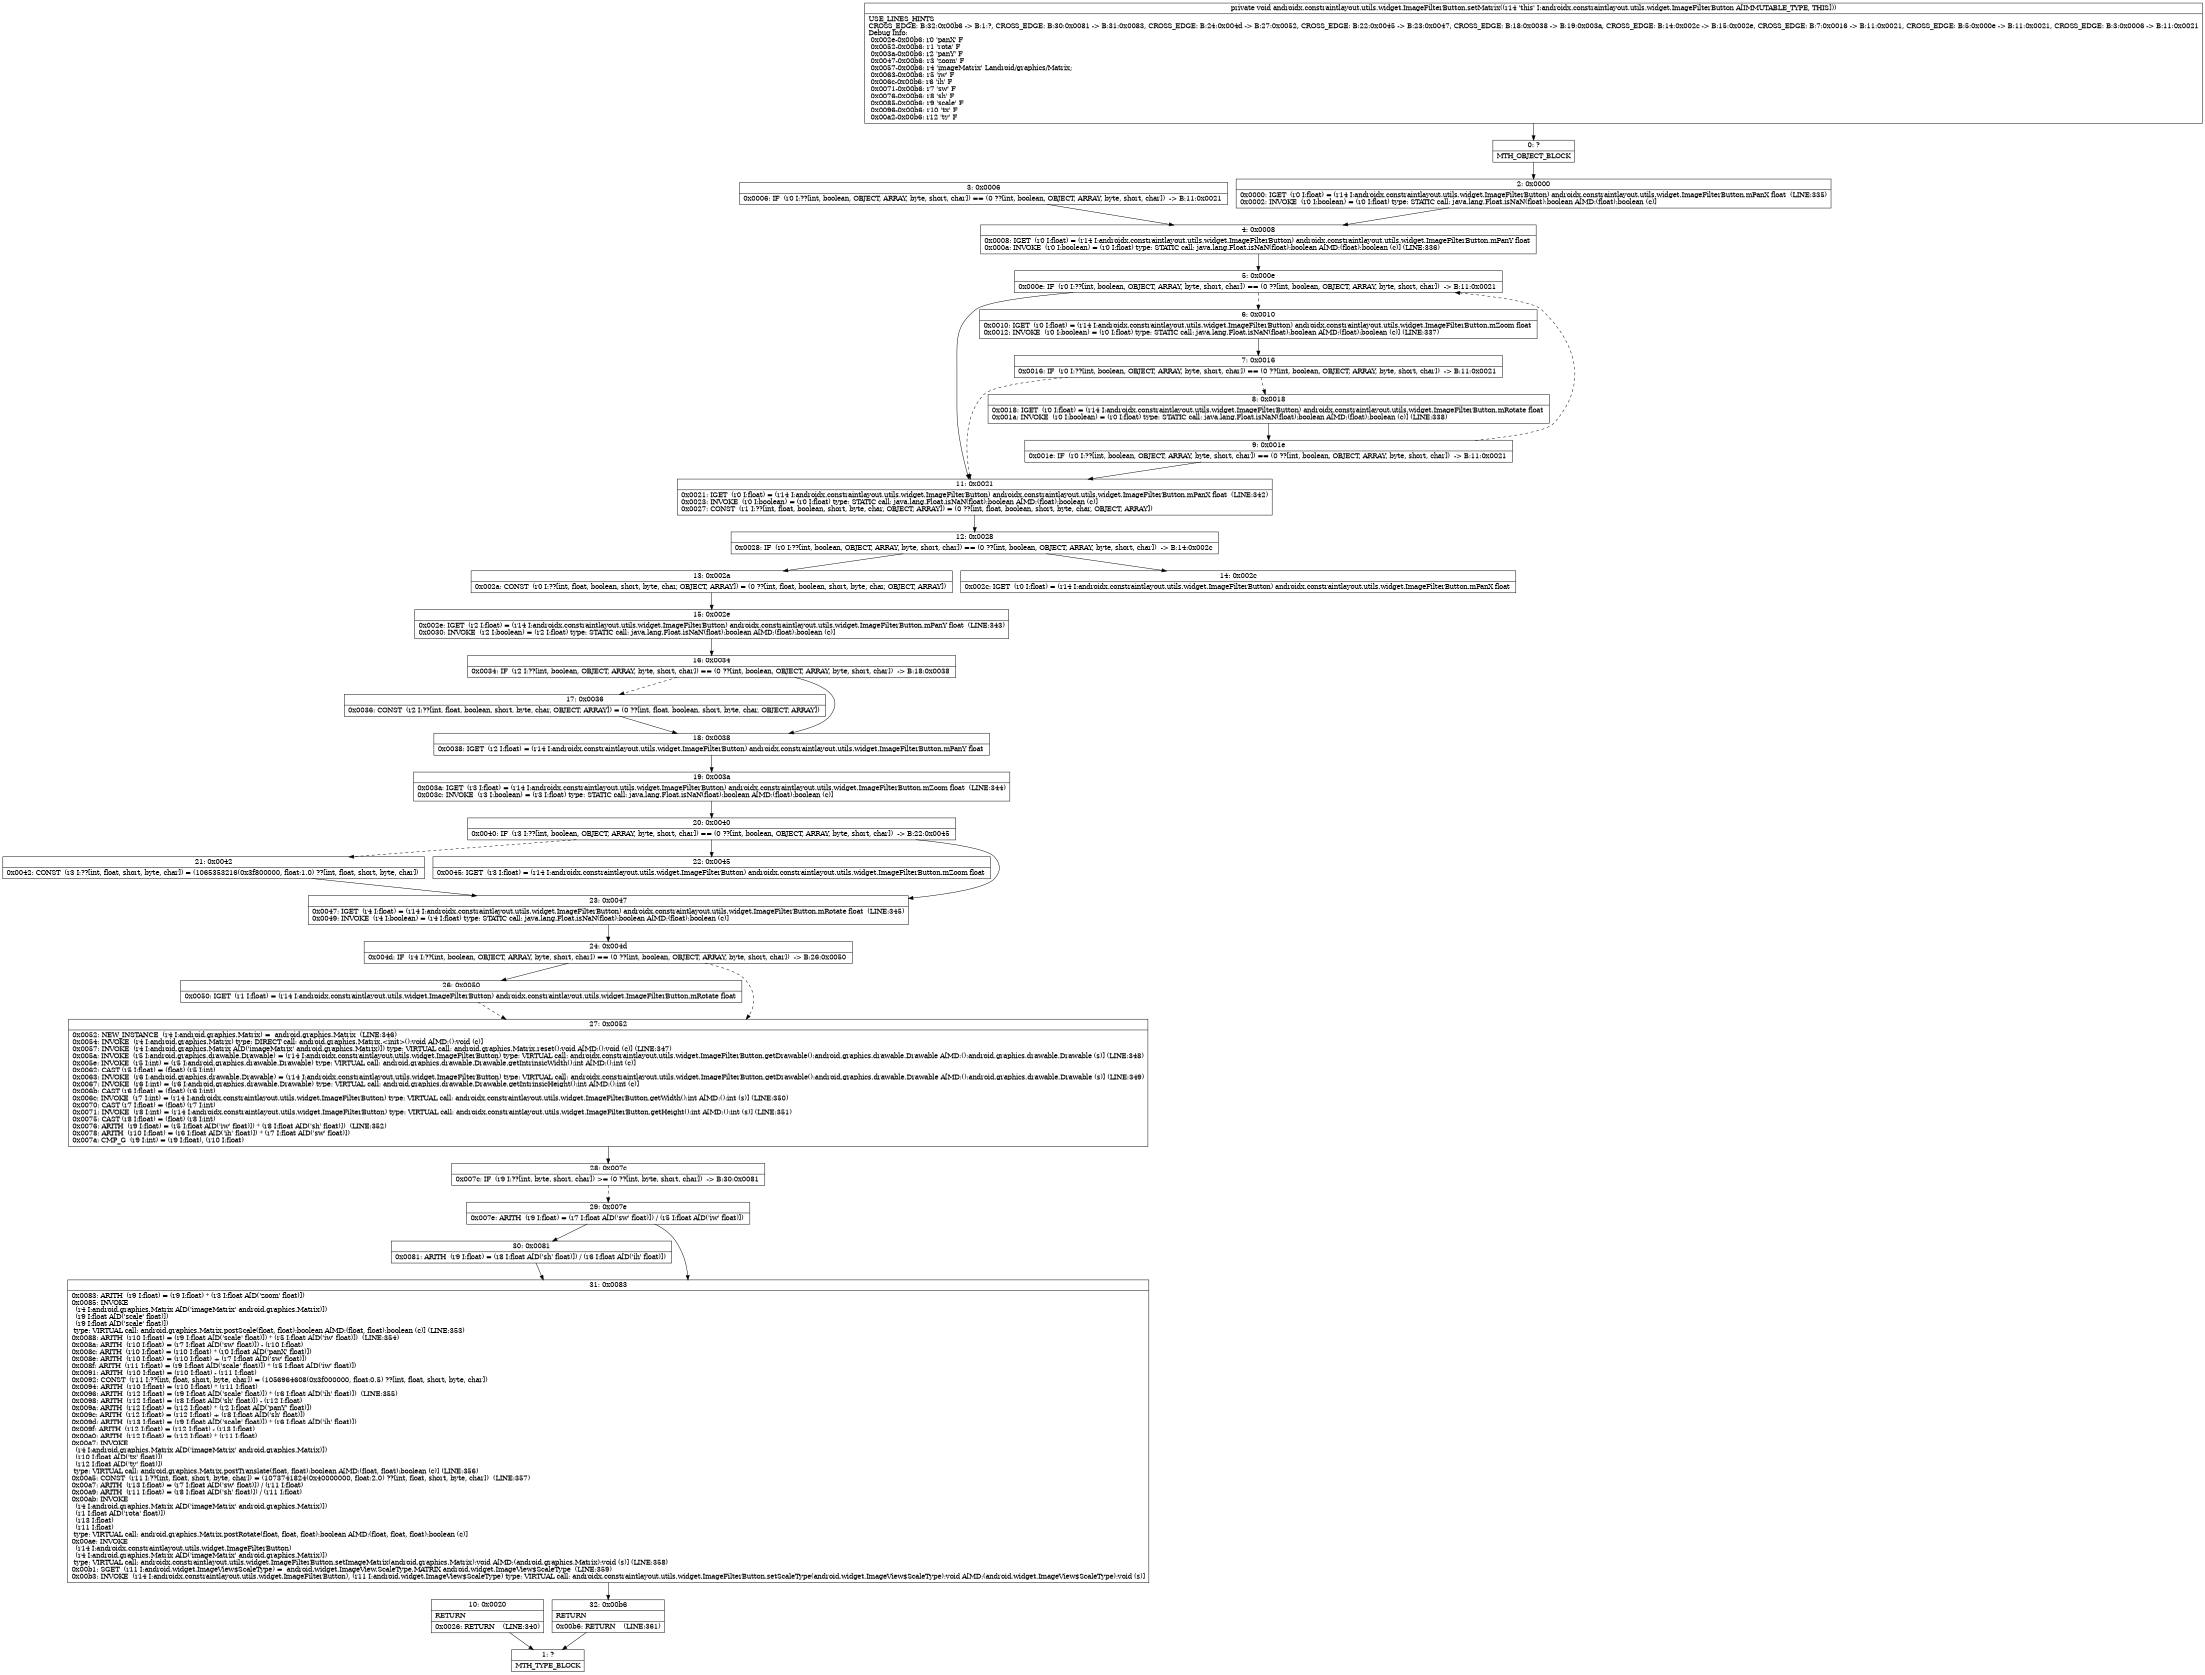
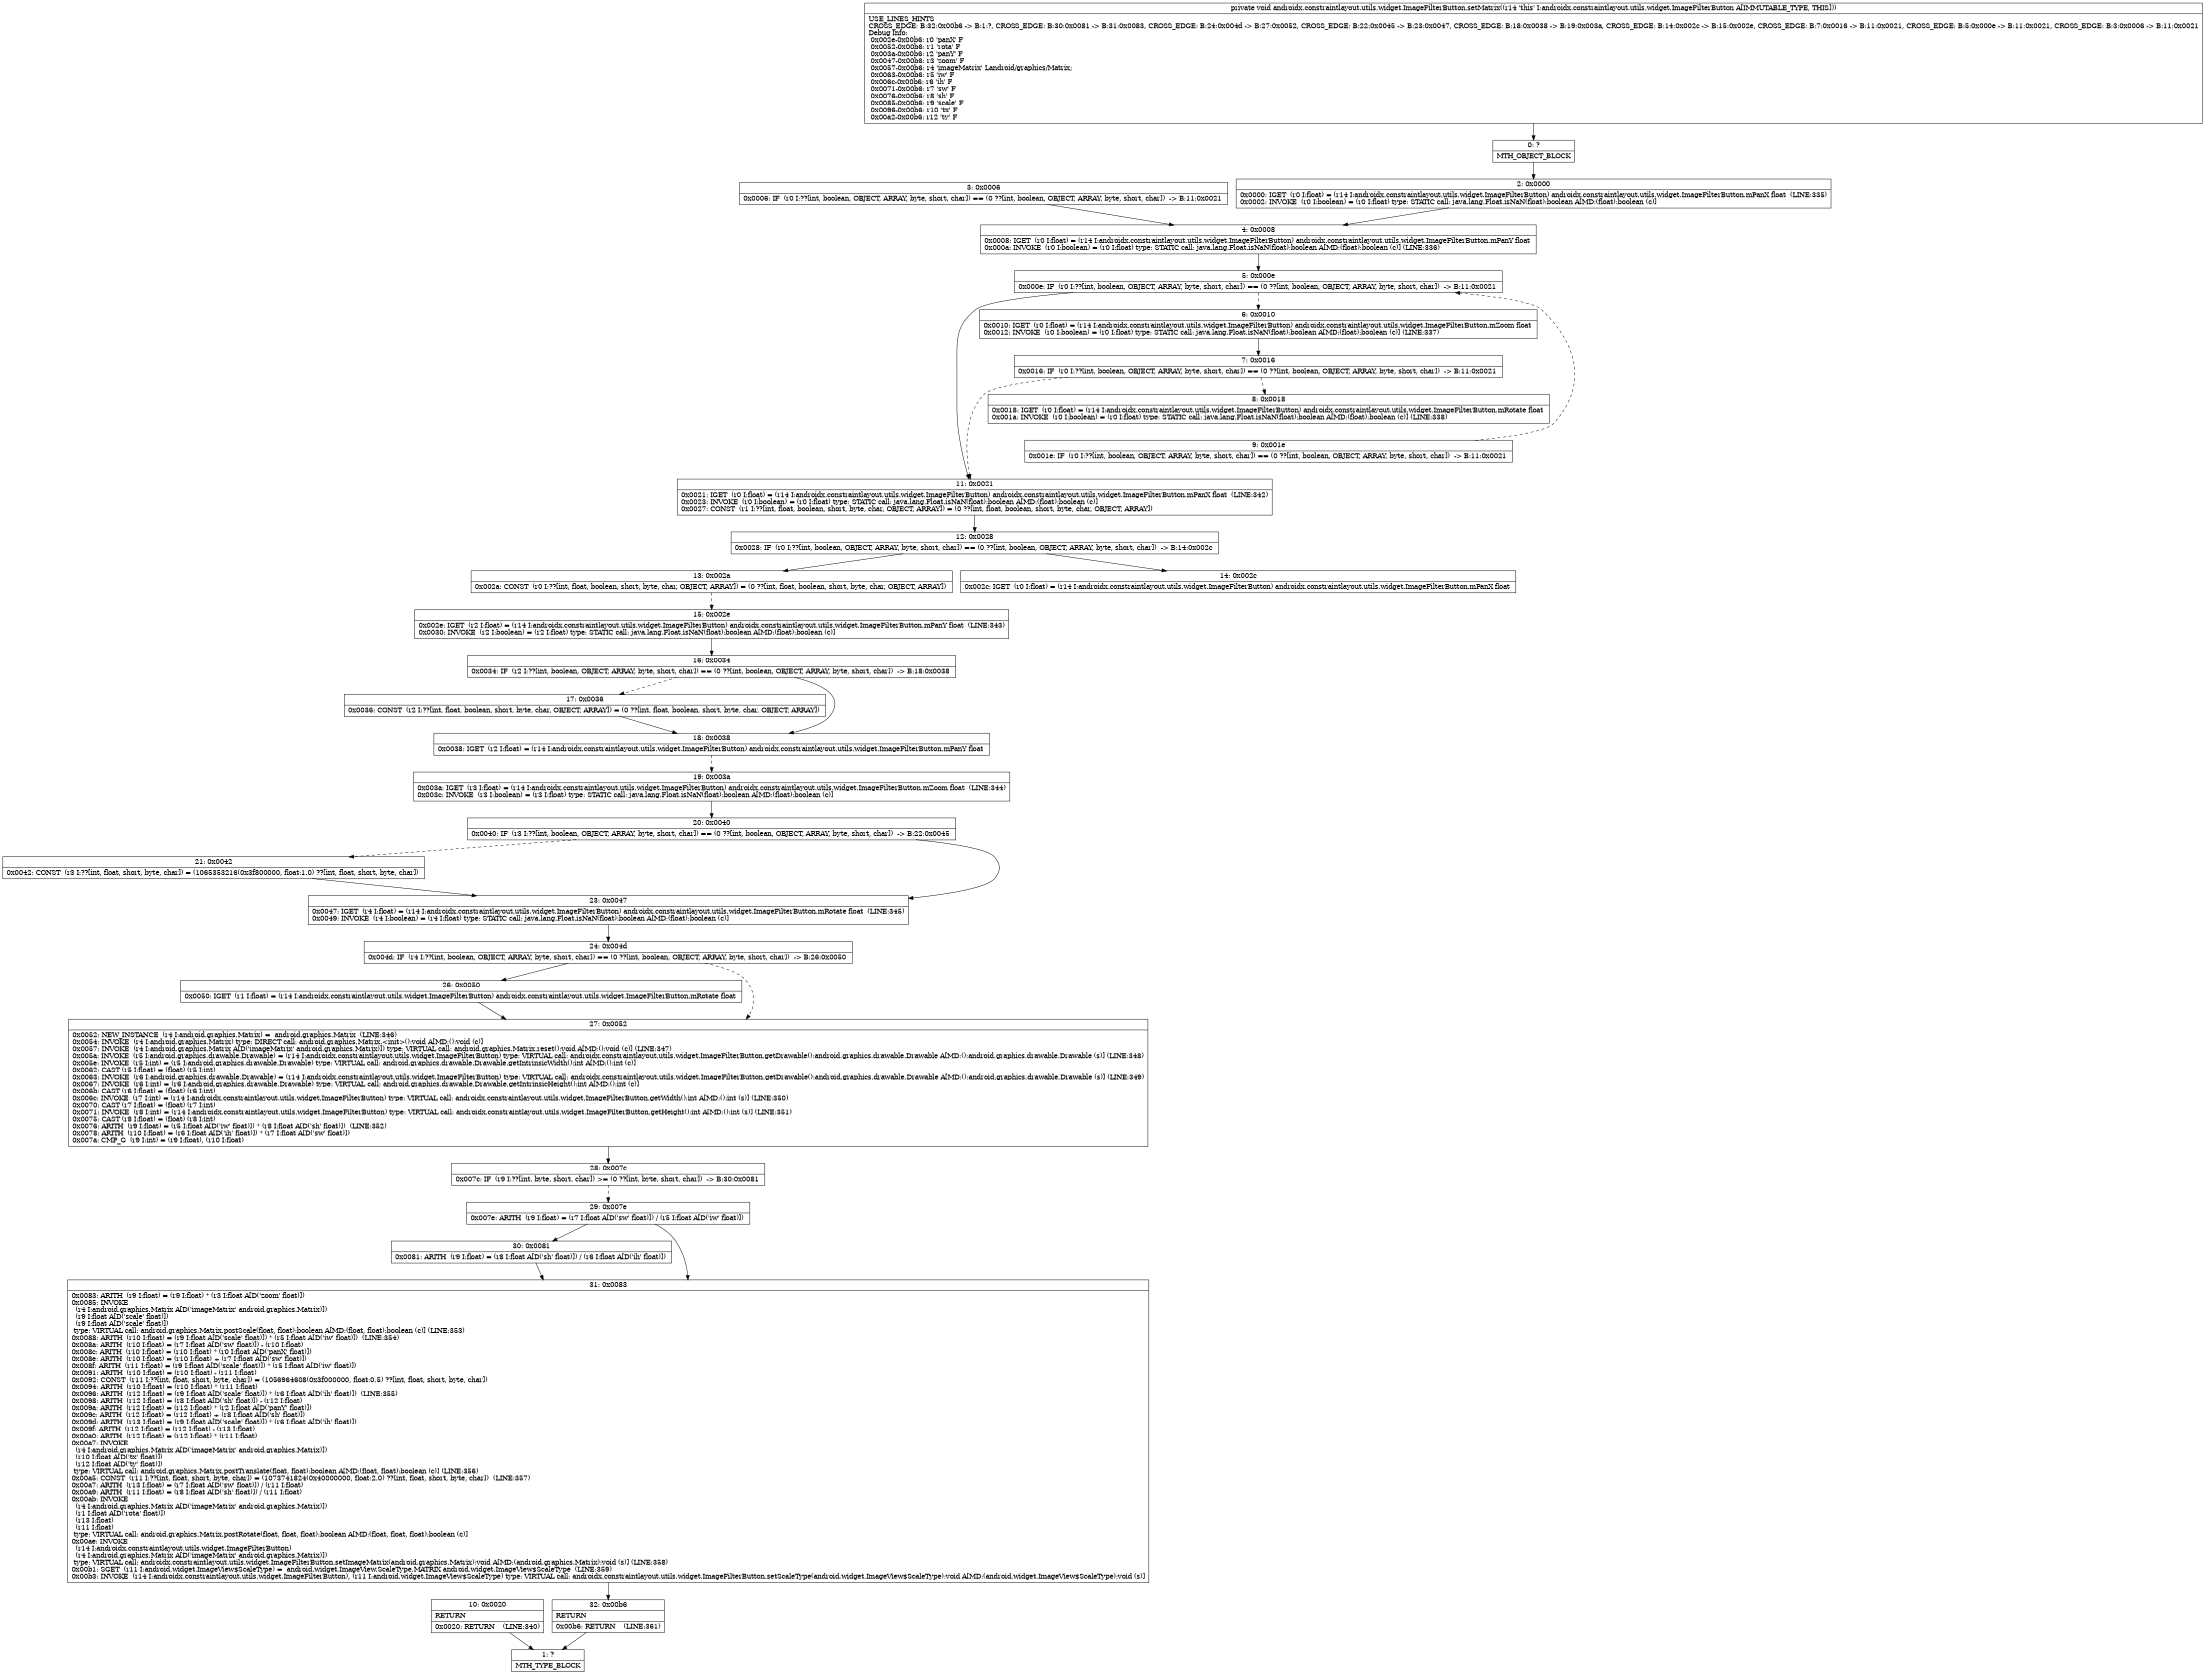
edge "8: 0x0018" -> "9: 0x001e": removed
edge "9: 0x001e" -> "11: 0x0021": removed
edge "13: 0x002a" -> "15: 0x002e": style solid -> dashed
edge "18: 0x0038" -> "19: 0x003a": style solid -> dashed
node "22: 0x0045": removed
edge "26: 0x0050" -> "27: 0x0052": style dashed -> solid
node "10: 0x0020": text "0x0026: RETURN    (LINE:340)" -> "0x0020: RETURN    (LINE:340)"
